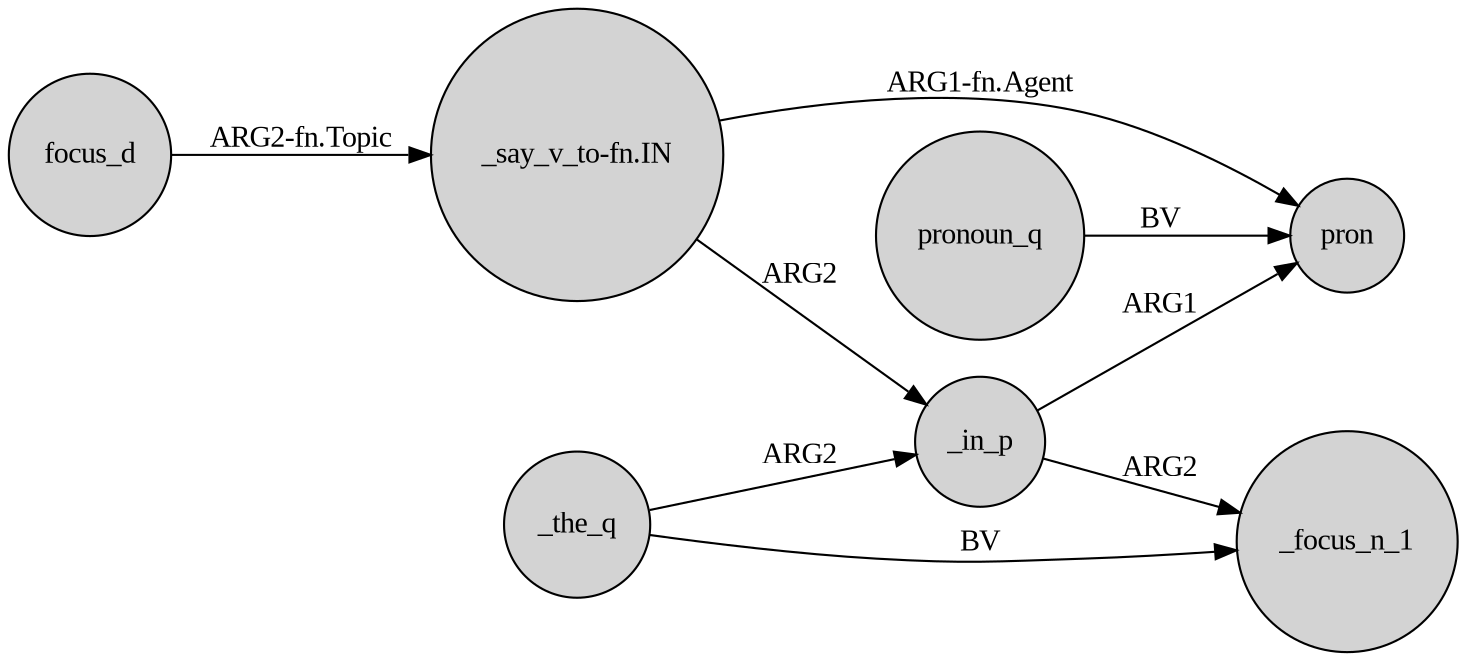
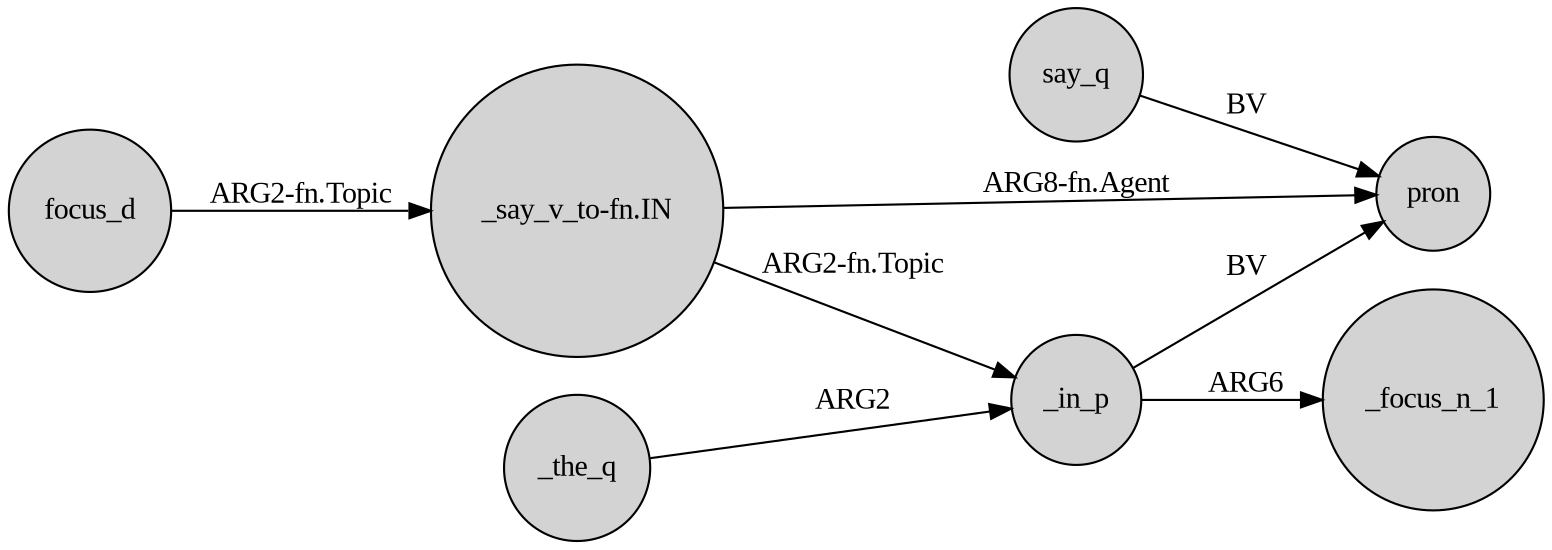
edge "_say_v_to-fn.IN" -> "pron": label "ARG1-fn.Agent" -> "ARG8-fn.Agent"
node "pronoun_q": label "pronoun_q" -> "say_q"
edge "_say_v_to-fn.IN" -> "_in_p": label "ARG2" -> "ARG2-fn.Topic"
edge "_in_p" -> "pron": label "ARG1" -> "BV"
edge "_in_p" -> "_focus_n_1": label "ARG2" -> "ARG6"
edge "_the_q" -> "_focus_n_1": removed, label "BV"
